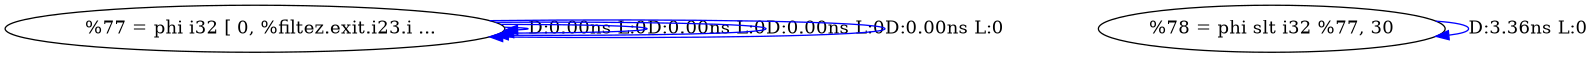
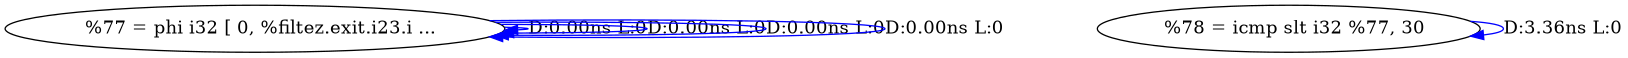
node "%78 = phi slt i32 %77, 30": label "%78 = phi slt i32 %77, 30" -> "%78 = icmp slt i32 %77, 30"
